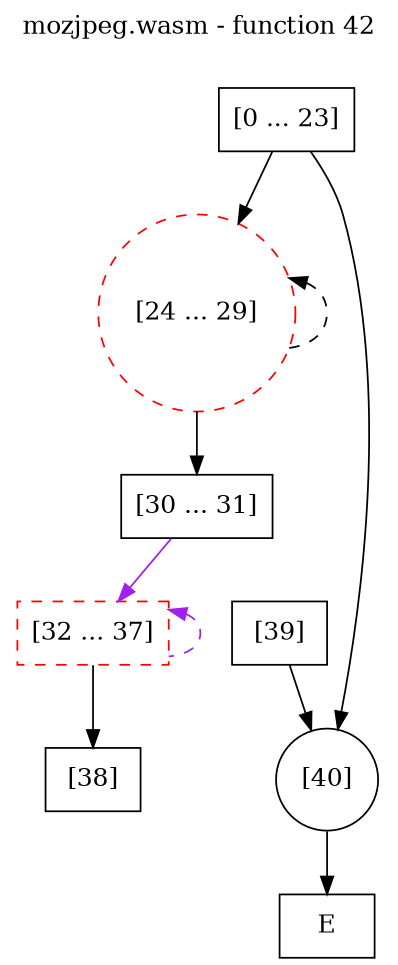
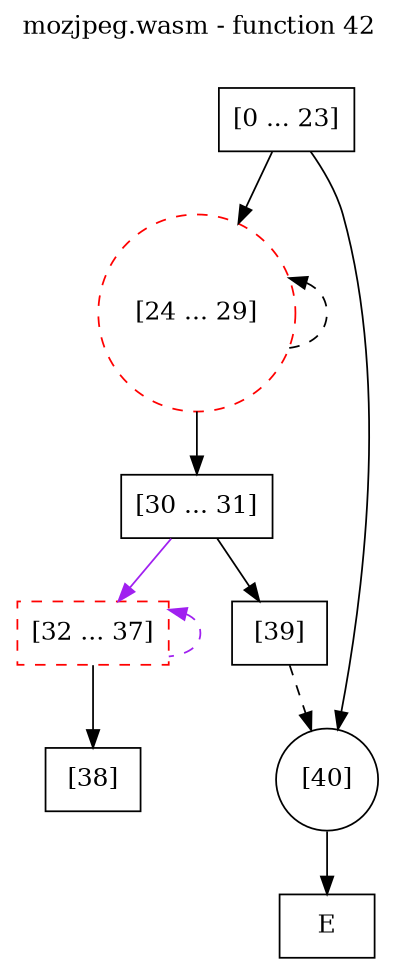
edge "[30 ... 31]" -> "[39]": added
edge "[39]" -> "[40]": style solid -> dashed
